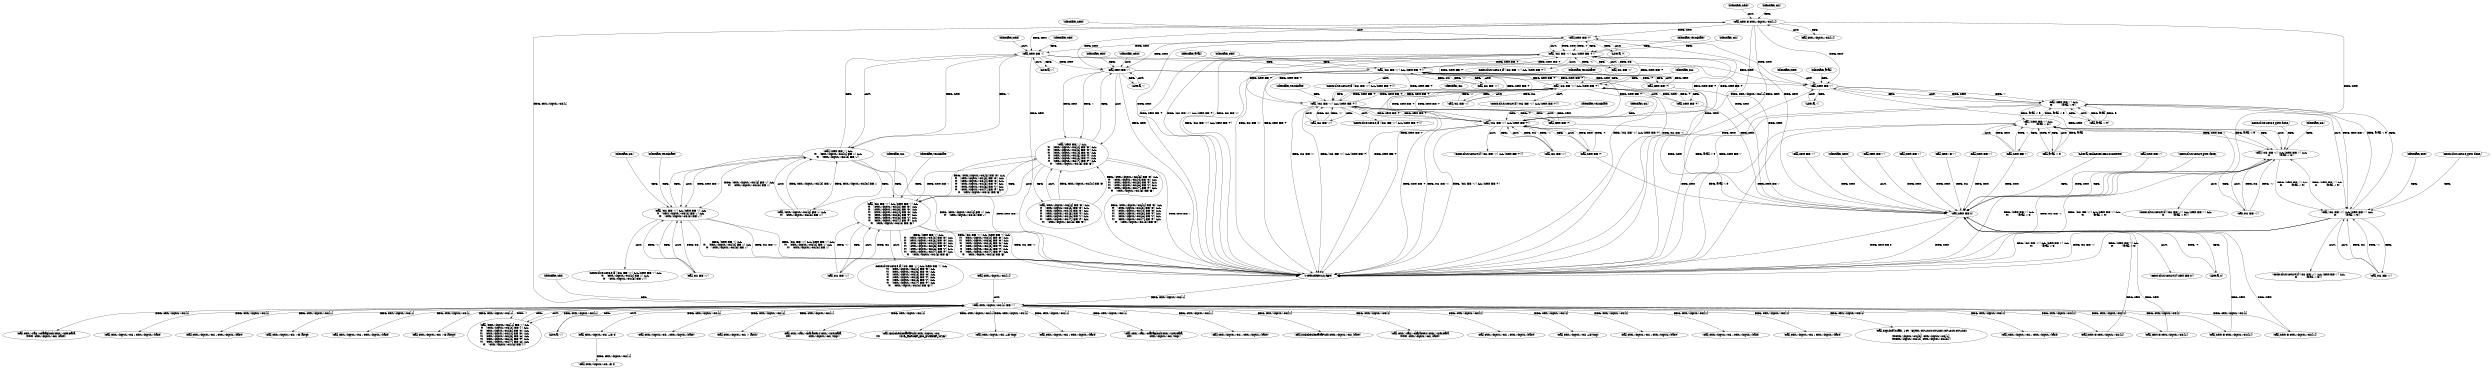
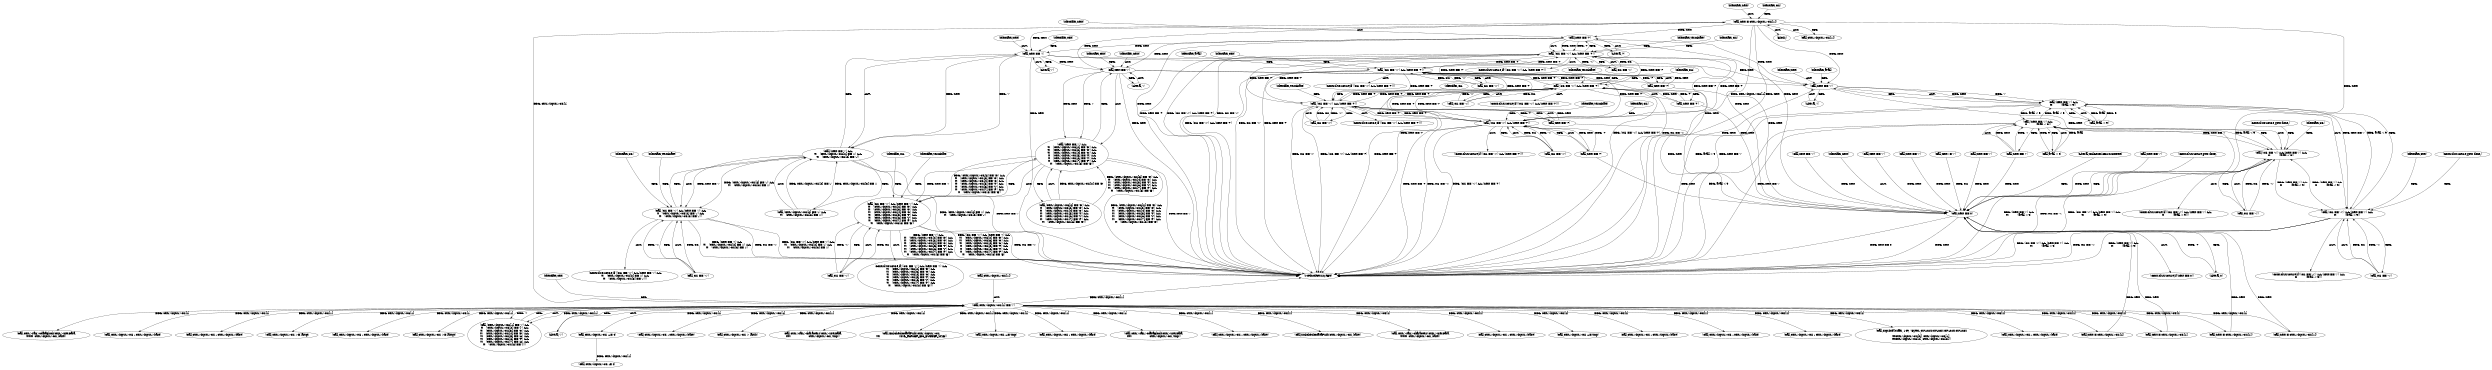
node "(Block,)": added
edge "(MethodReturn,RET)" -> "(Call,ctxt->input->cur[1] == '!')": reversed
